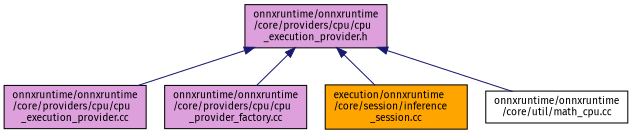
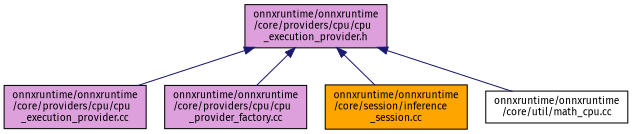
node "execution/onnxruntime /core/session/inference _session.cc": label "execution/onnxruntime /core/session/inference _session.cc" -> "onnxruntime/onnxruntime /core/session/inference _session.cc"
